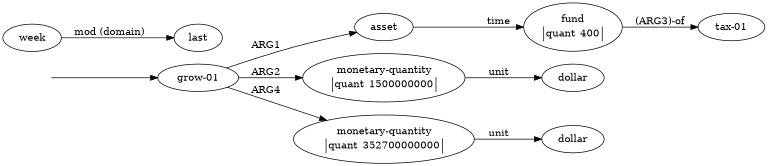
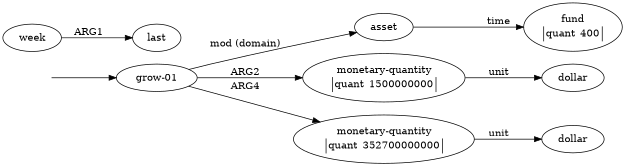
node "tax-01": removed
edge "week" -> "last": label "mod (domain)" -> "ARG1"
edge "grow-01" -> "asset": label "ARG1" -> "mod (domain)"
